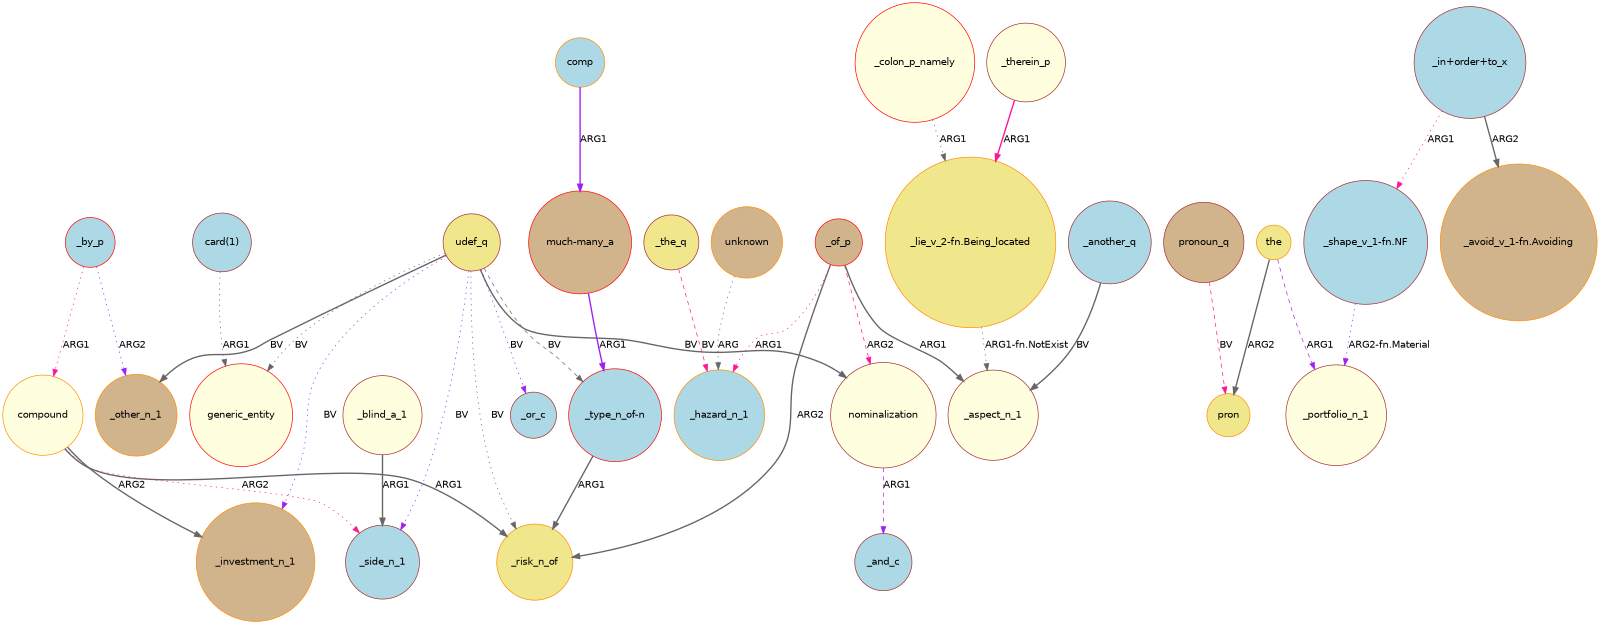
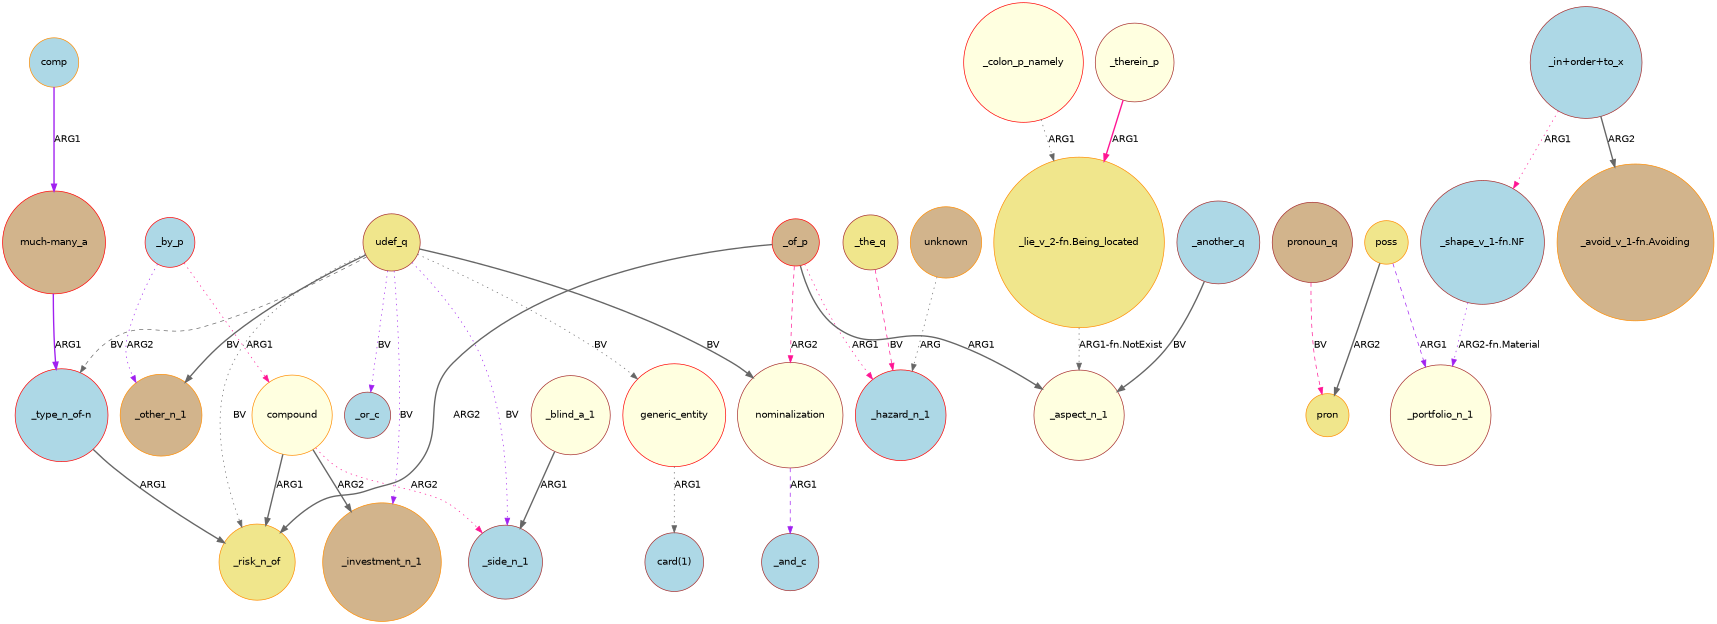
node "the": label "the" -> "poss"
edge "card(1)" -> "generic_entity": reversed
node "_hazard_n_1": color darkorange -> red
